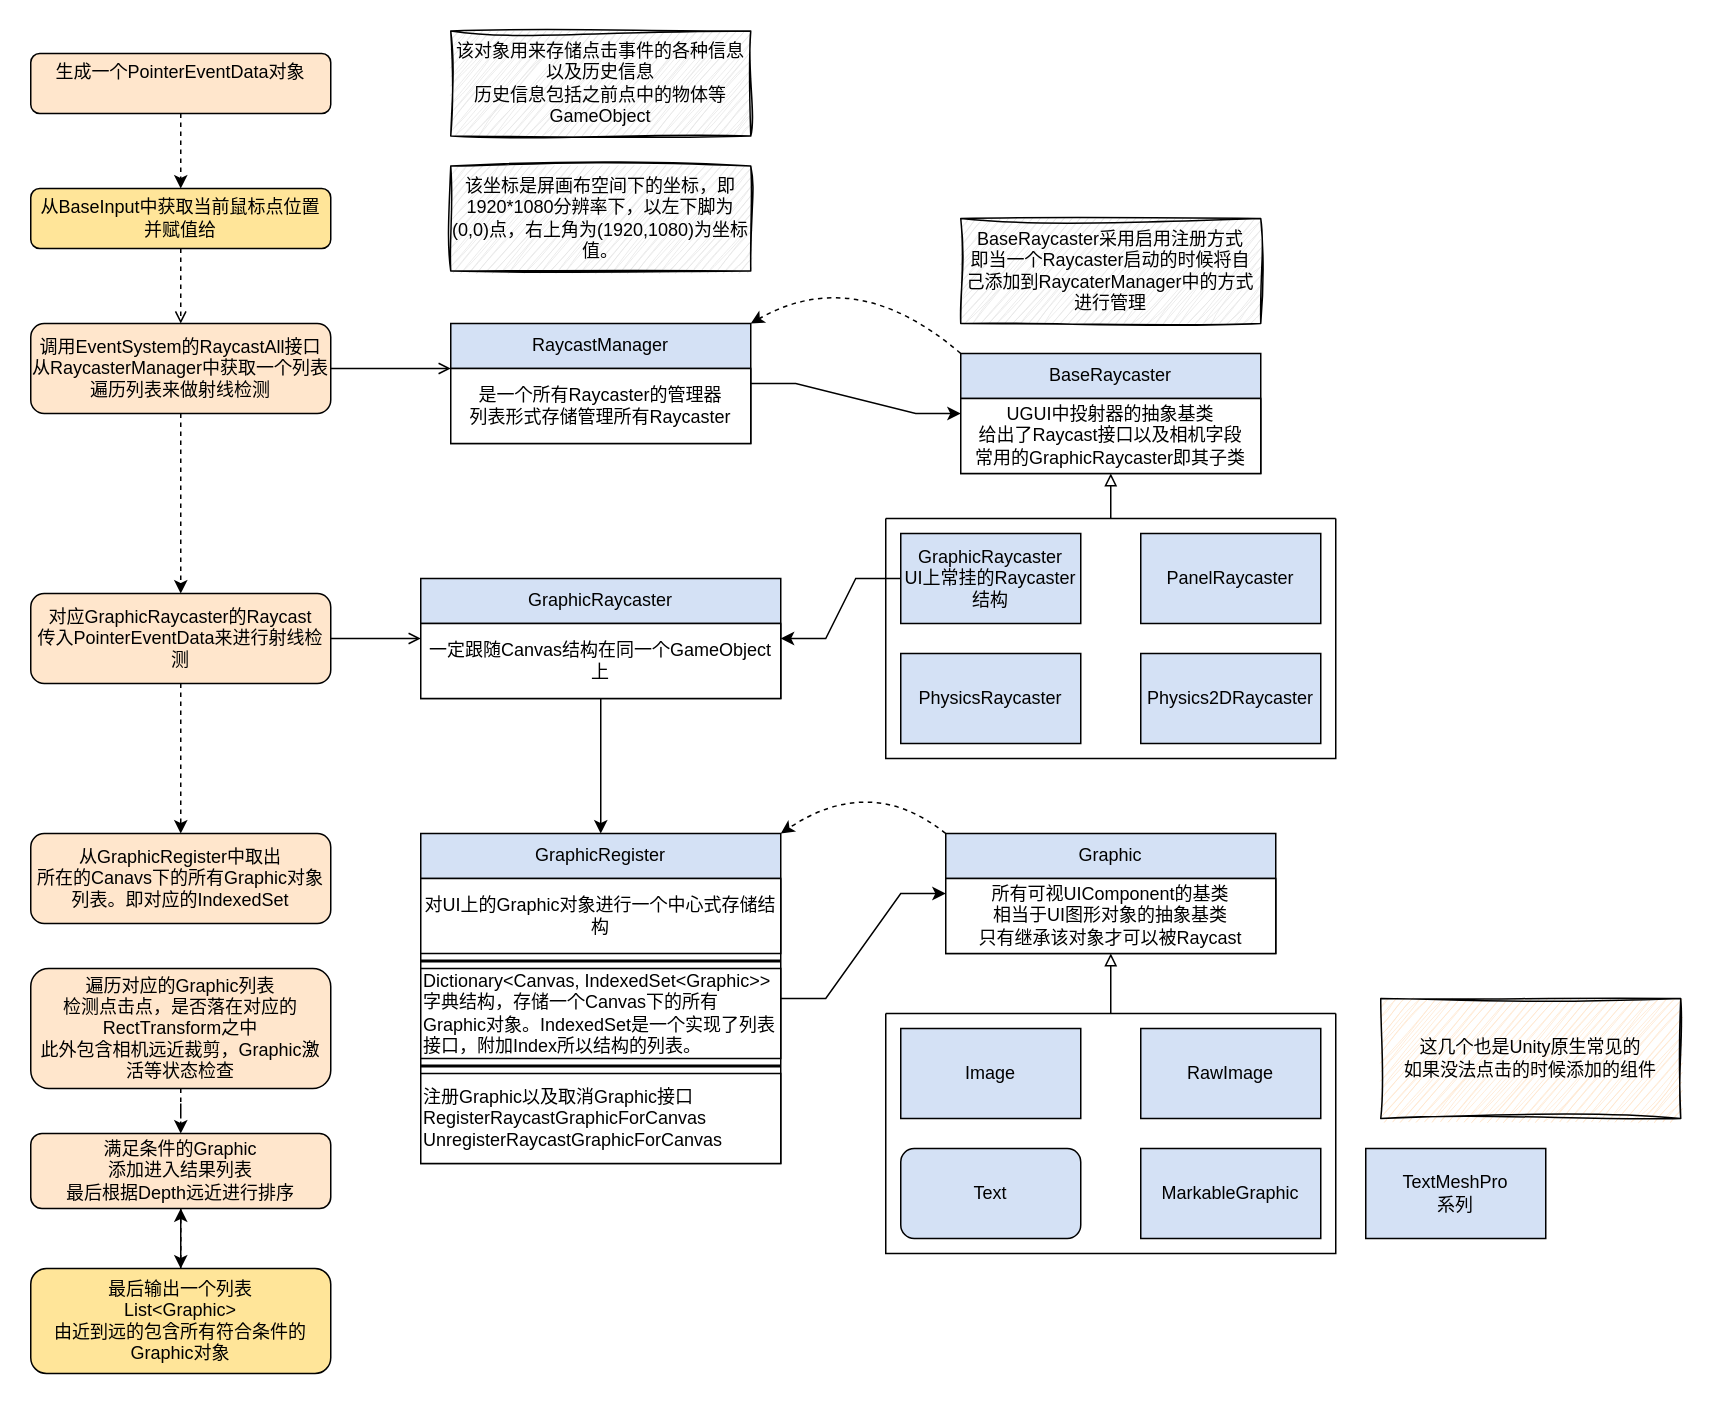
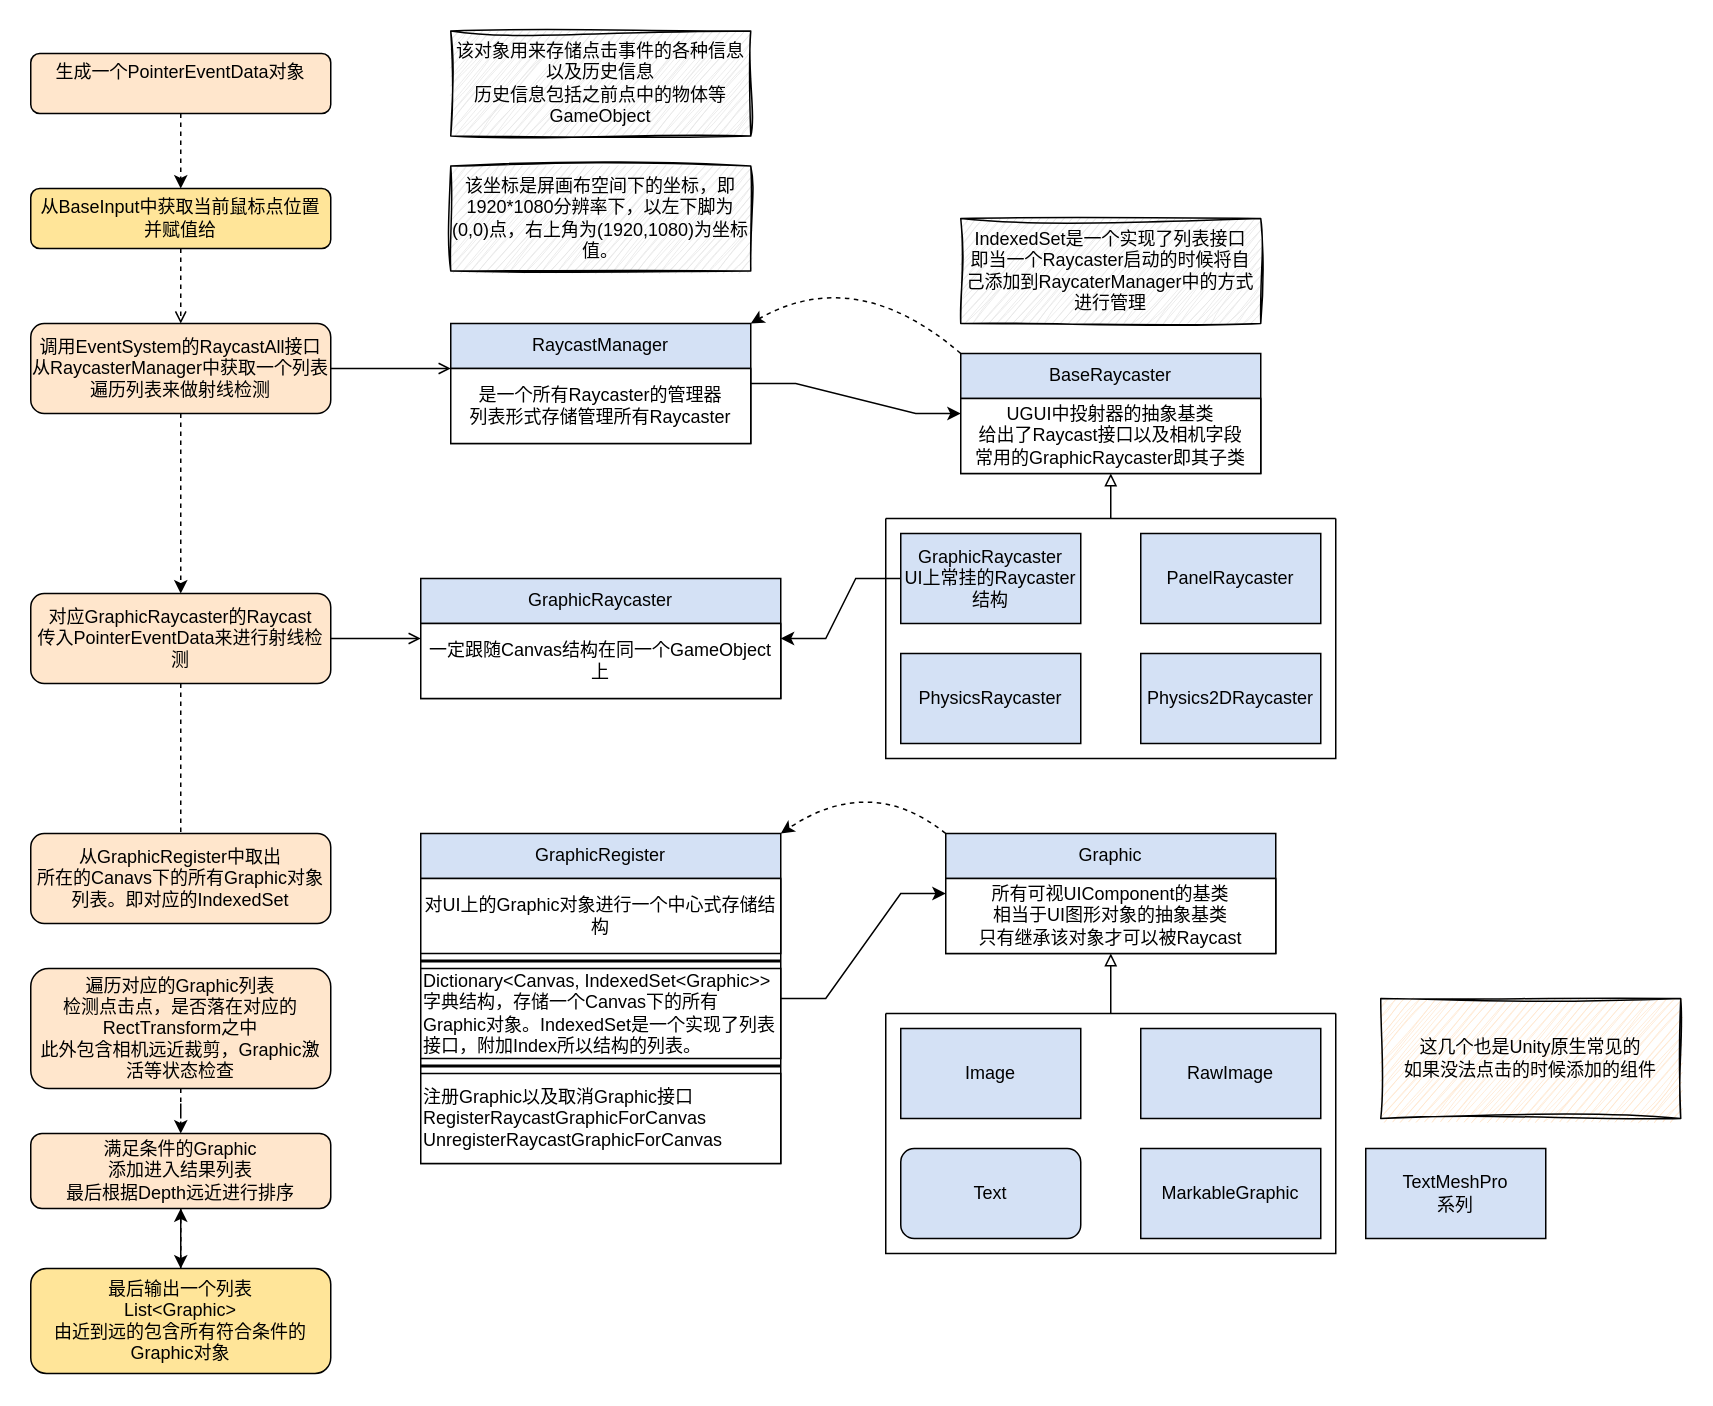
node "BaseRaycaster采用启用注册方式 即当一个Raycaster启动的时候将自己添加到RaycaterManager中的方式进行管理": label "BaseRaycaster采用启用注册方式 即当一个Raycaster启动的时候将自己添加到RaycaterManager中的方式进行管理" -> "IndexedSet是一个实现了列表接口 即当一个Raycaster启动的时候将自己添加到RaycaterManager中的方式进行管理"
edge "GraphicRaycaster" -> "GraphicRegister": removed
edge "对应GraphicRaycaster的Raycast 传入PointerEventData来进行射线检测" -> "从GraphicRegister中取出 所在的Canavs下的所有Graphic对象列表。即对应的IndexedSet": arrowhead classic -> none
